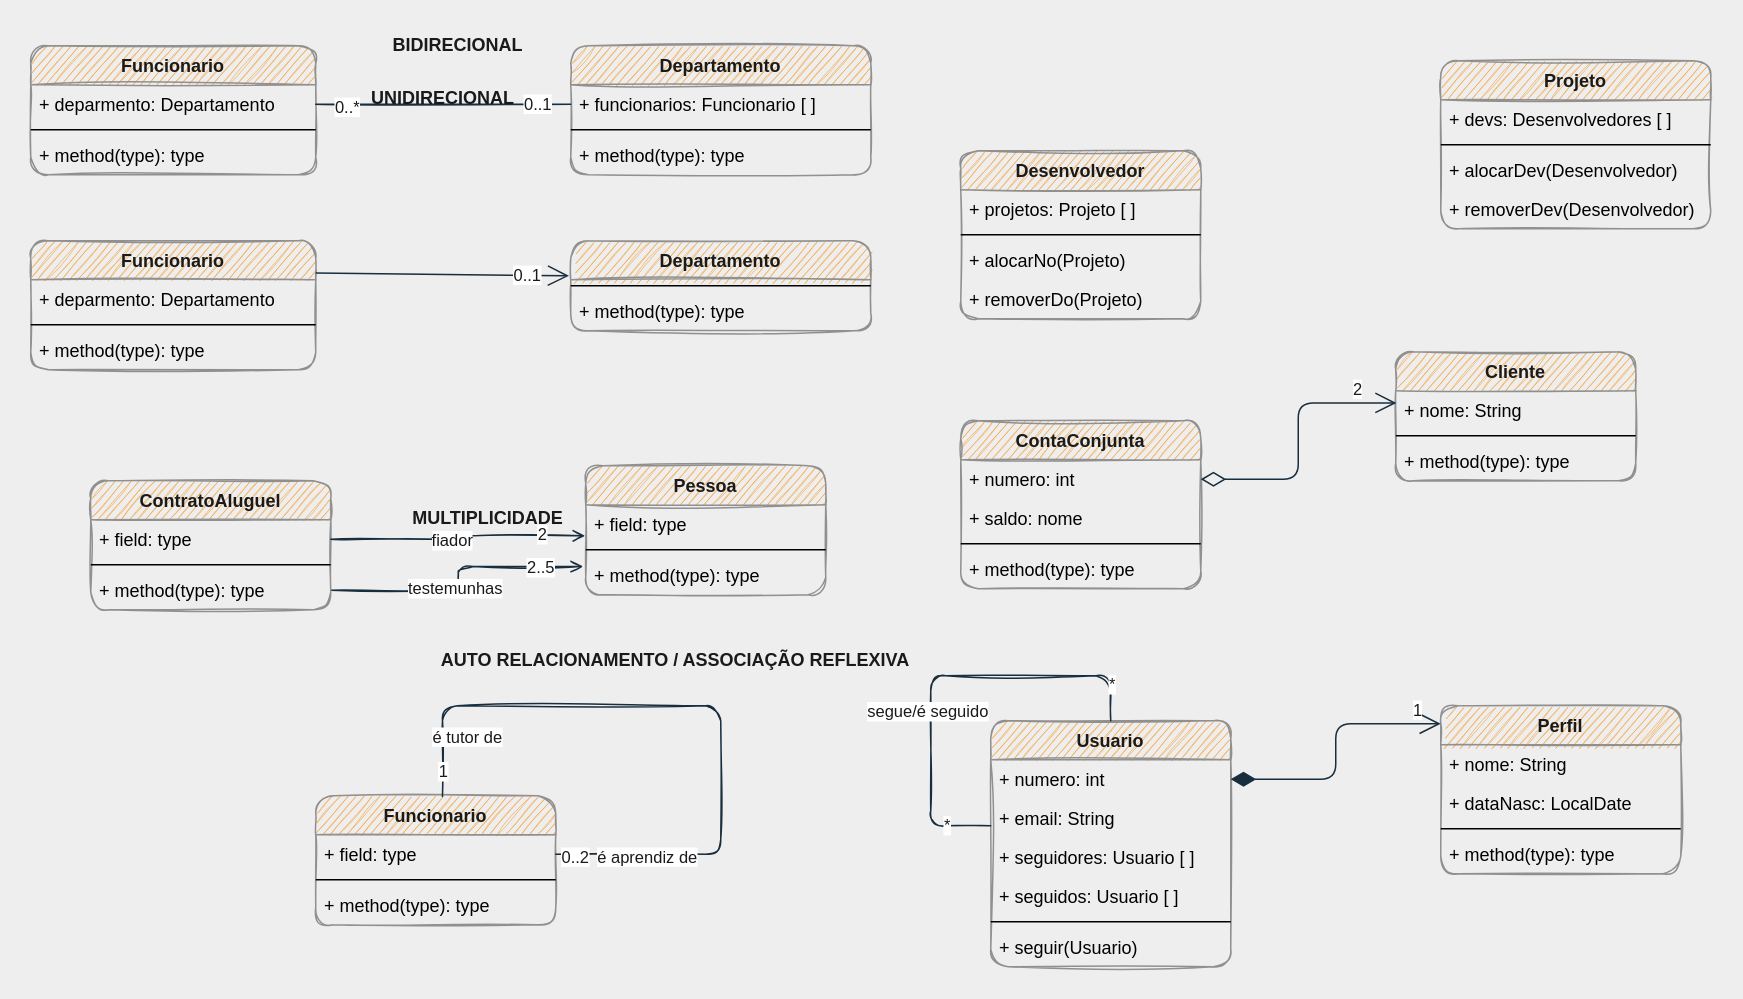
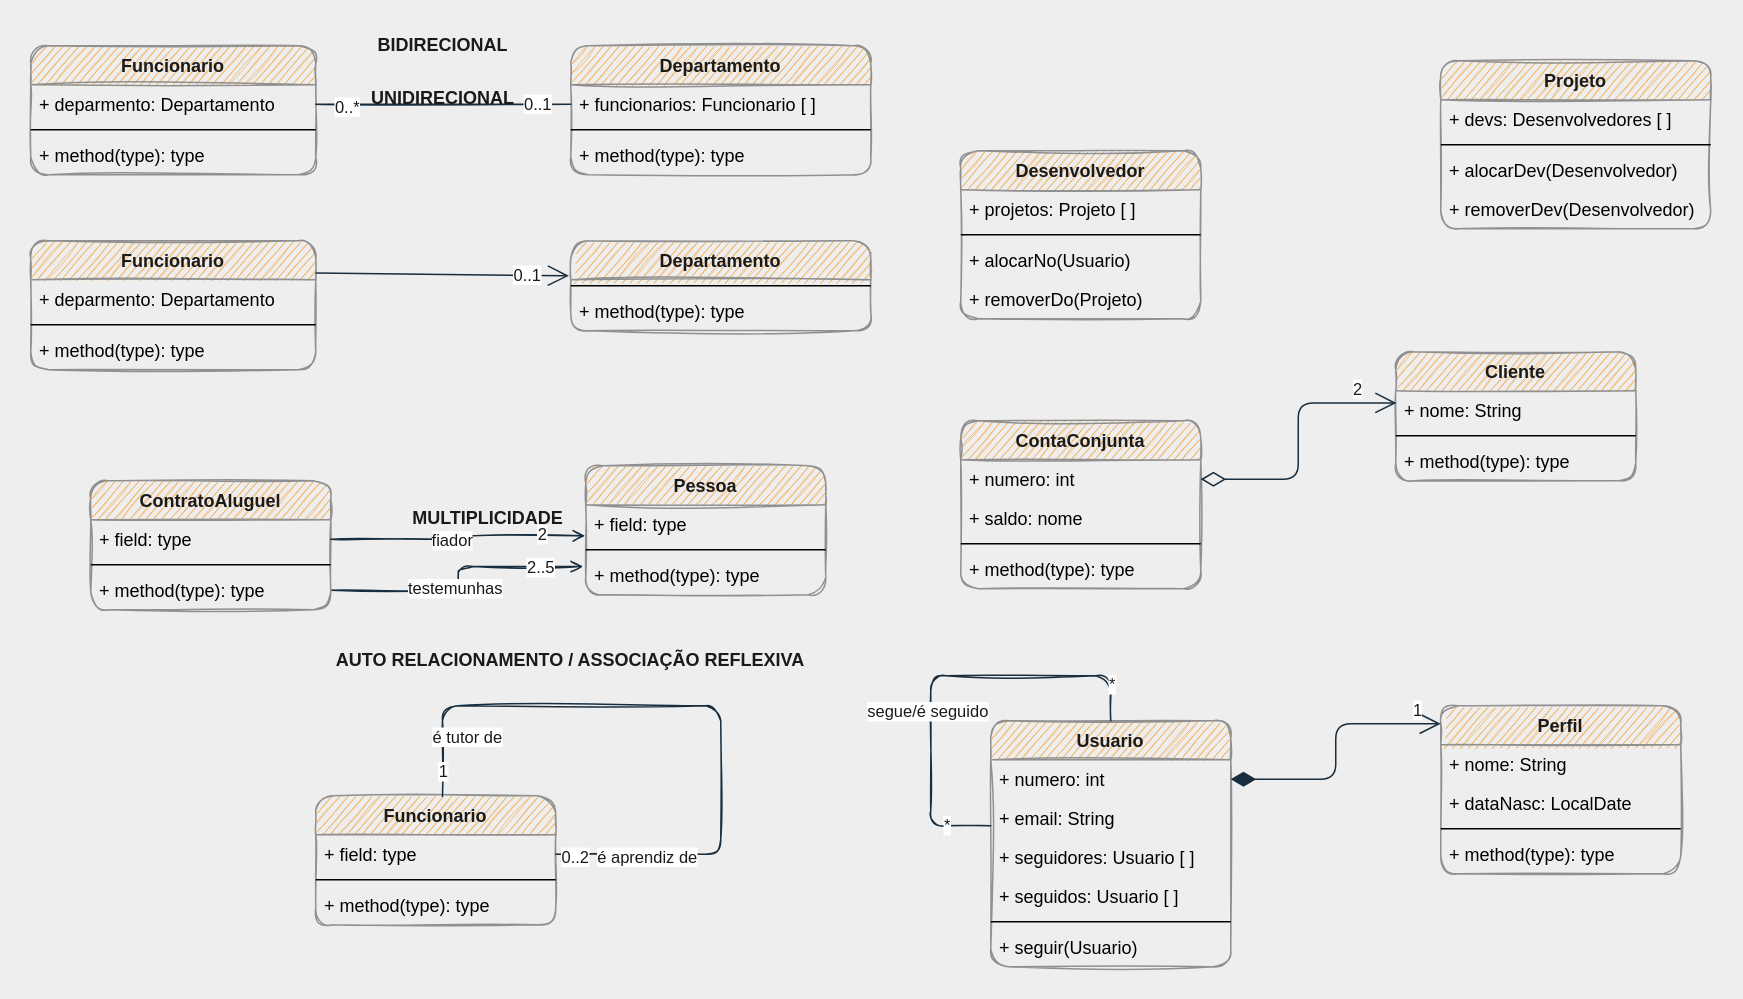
node "BIDIRECIONAL": moved (458, 46) -> (443, 46)
node "+ alocarNo(Projeto)": label "+ alocarNo(Projeto)" -> "+ alocarNo(Usuario)"
node "AUTO RELACIONAMENTO / ASSOCIAÇÃO REFLEXIVA": moved (676, 661) -> (571, 661)
